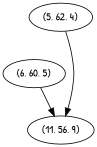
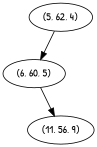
edge "(5, 62, 4)" -> "(11, 56, 9)": now "(5, 62, 4)" -> "(6, 60, 5)"
